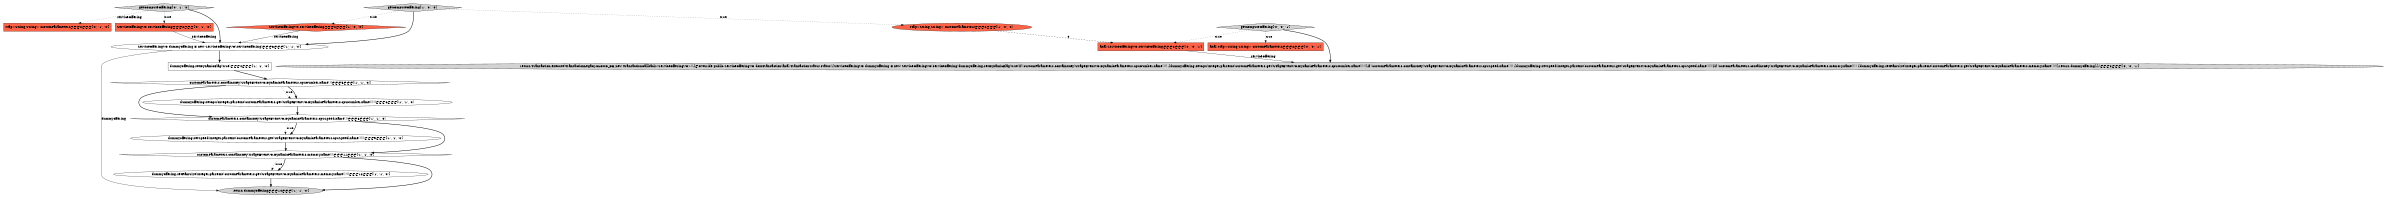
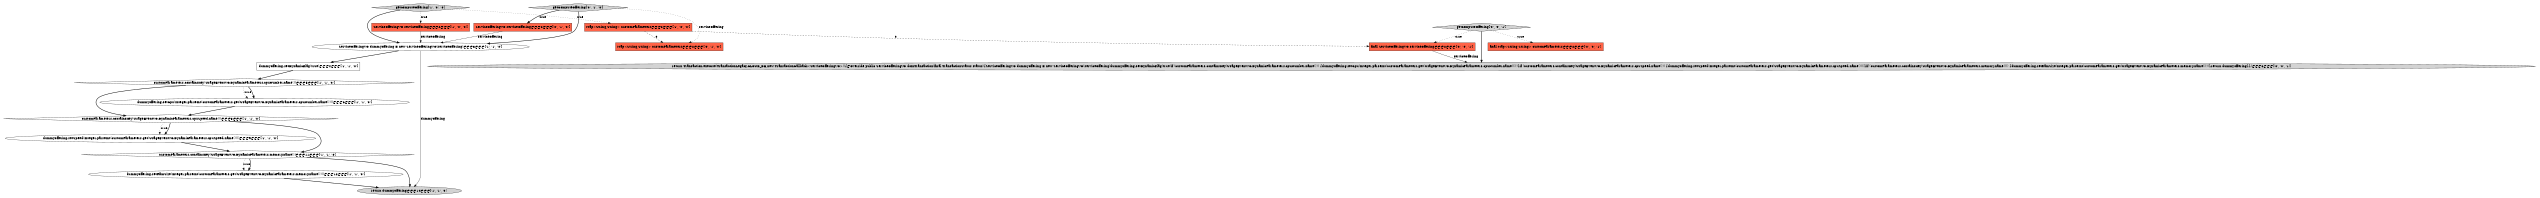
edge "getComputeOffering['0', '1', '0']" -> "ServiceOfferingVO serviceOffering@@@2@@@['0', '1', '0']": style dotted -> bold
node "ServiceOfferingVO serviceOffering@@@2@@@['1', '0', '0']": shape diamond -> box
node "Map<String,String> customParameters@@@2@@@['1', '0', '0']": shape ellipse -> box
edge "Map<String,String> customParameters@@@2@@@['1', '0', '0']" -> "Map<String,String> customParameters@@@2@@@['0', '1', '0']": added, label "0"
